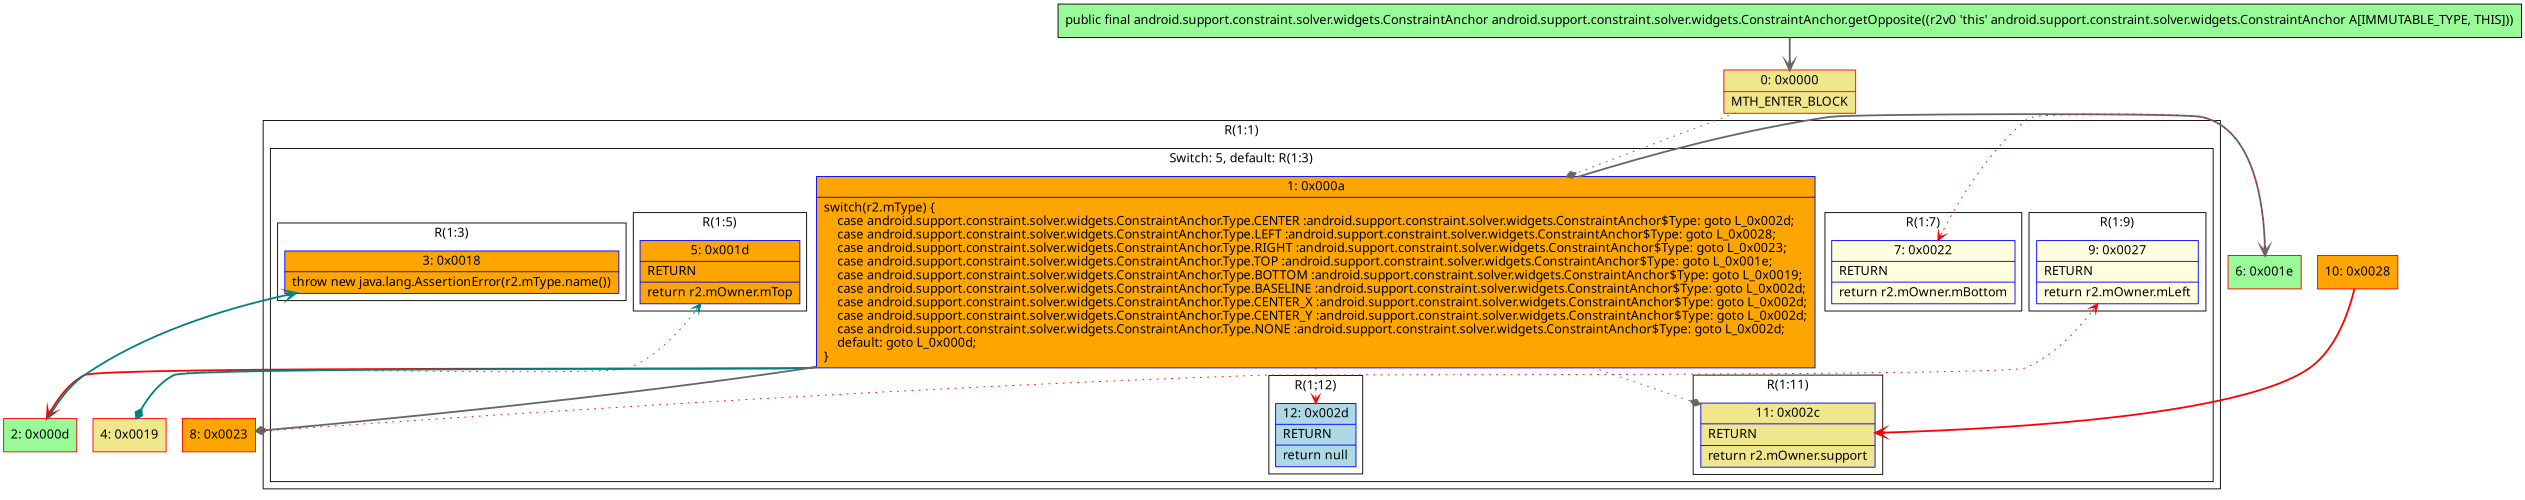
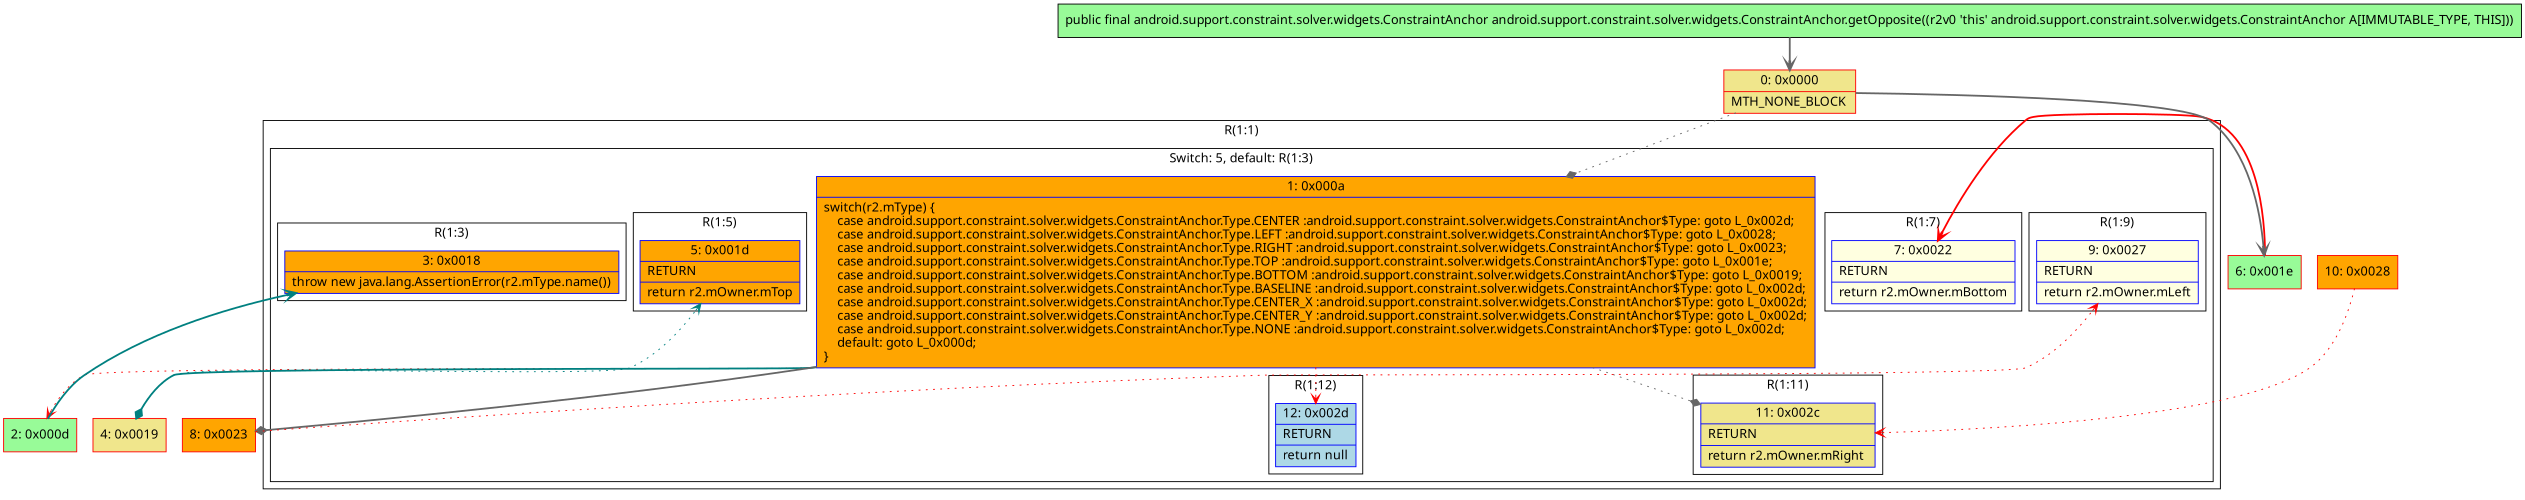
node "0: 0x0000": text "MTH_ENTER_BLOCK" -> "MTH_NONE_BLOCK"
edge "1: 0x000a" -> "6: 0x001e": now "0: 0x0000" -> "6: 0x001e"
edge "6: 0x001e" -> "7: 0x0022": style dotted -> bold
edge "1: 0x000a" -> "2: 0x000d": style bold -> dotted
edge "10: 0x0028" -> "11: 0x002c": style bold -> dotted
node "11: 0x002c": text "return r2.mOwner.support" -> "return r2.mOwner.mRight"
